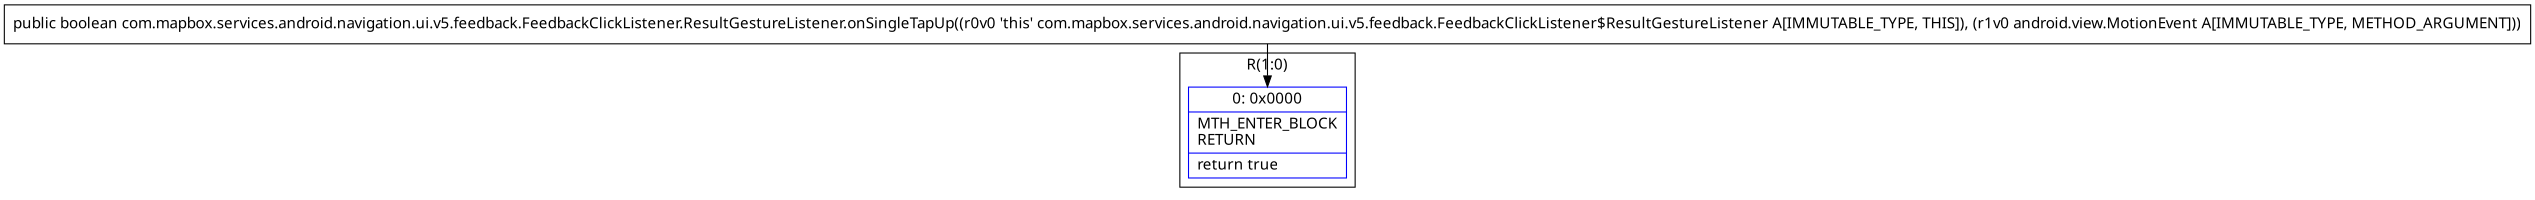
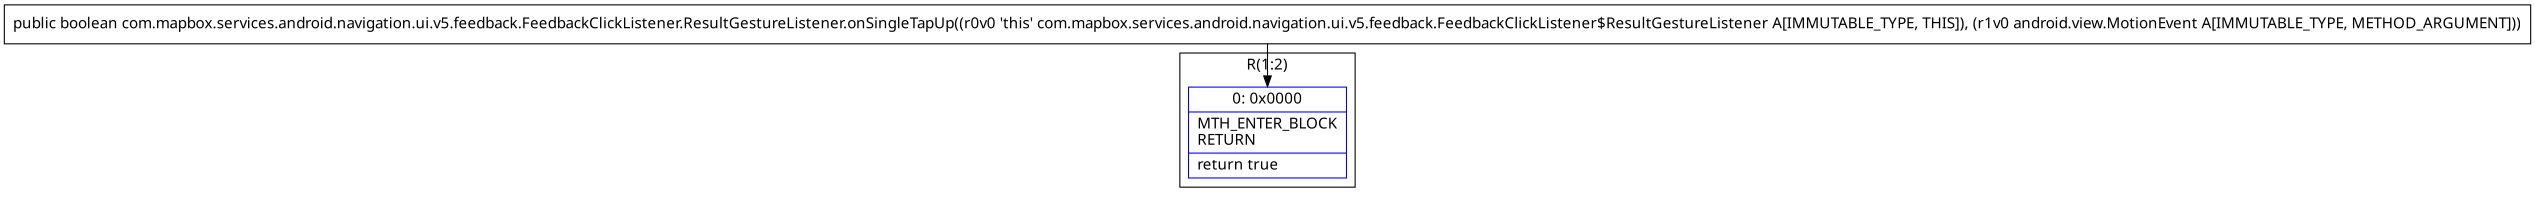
cluster "R(1:0)": label "R(1:0)" -> "R(1:2)"
